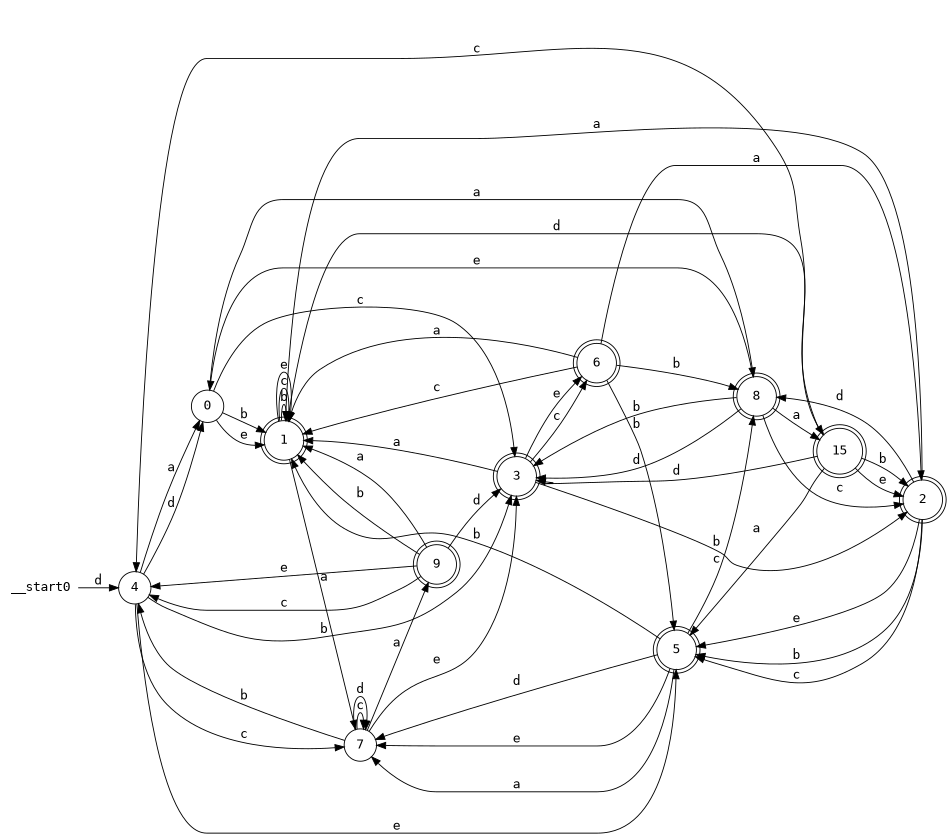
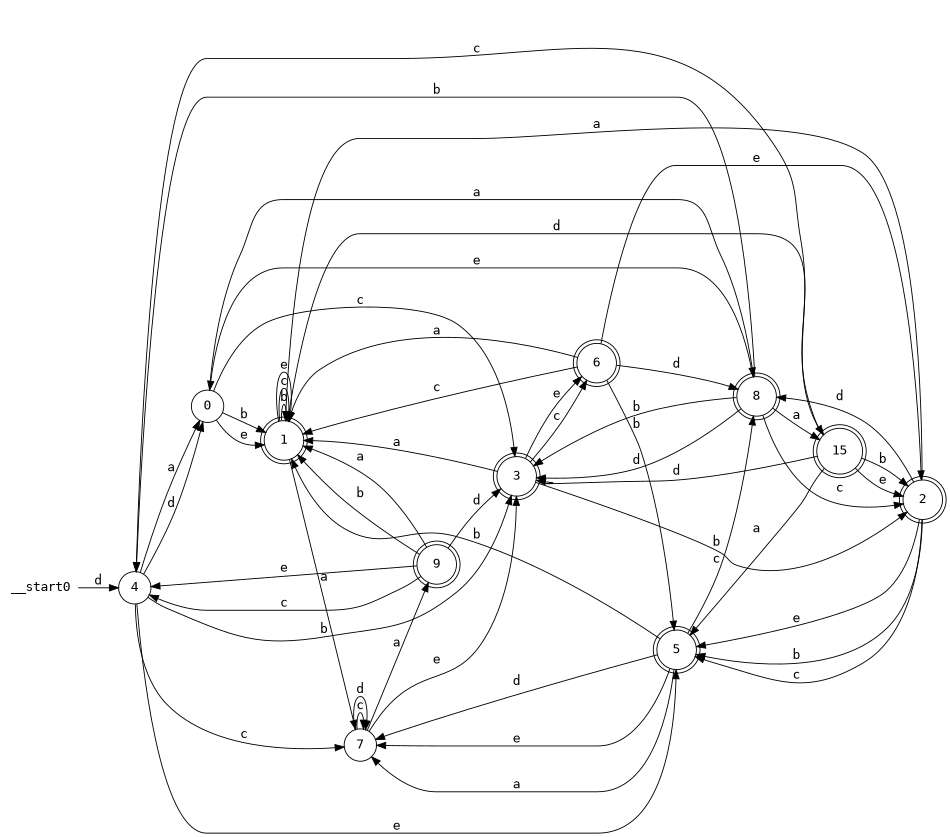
edge "6" -> "2": label "a" -> "e"
edge "6" -> "8": label "b" -> "d"
edge "7" -> "4": now "8" -> "4"
